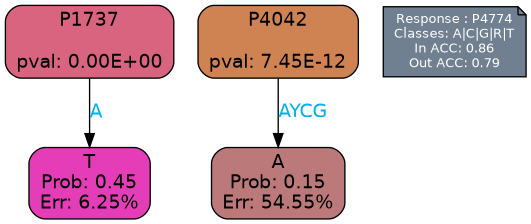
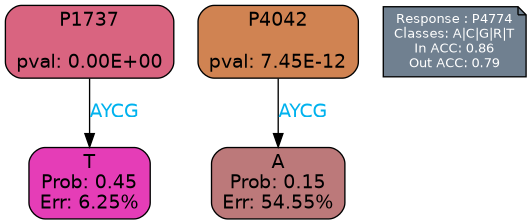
edge "P1737 pval: 0.00E+00" -> "T Prob: 0.45 Err: 6.25%": label "A" -> "AYCG"
